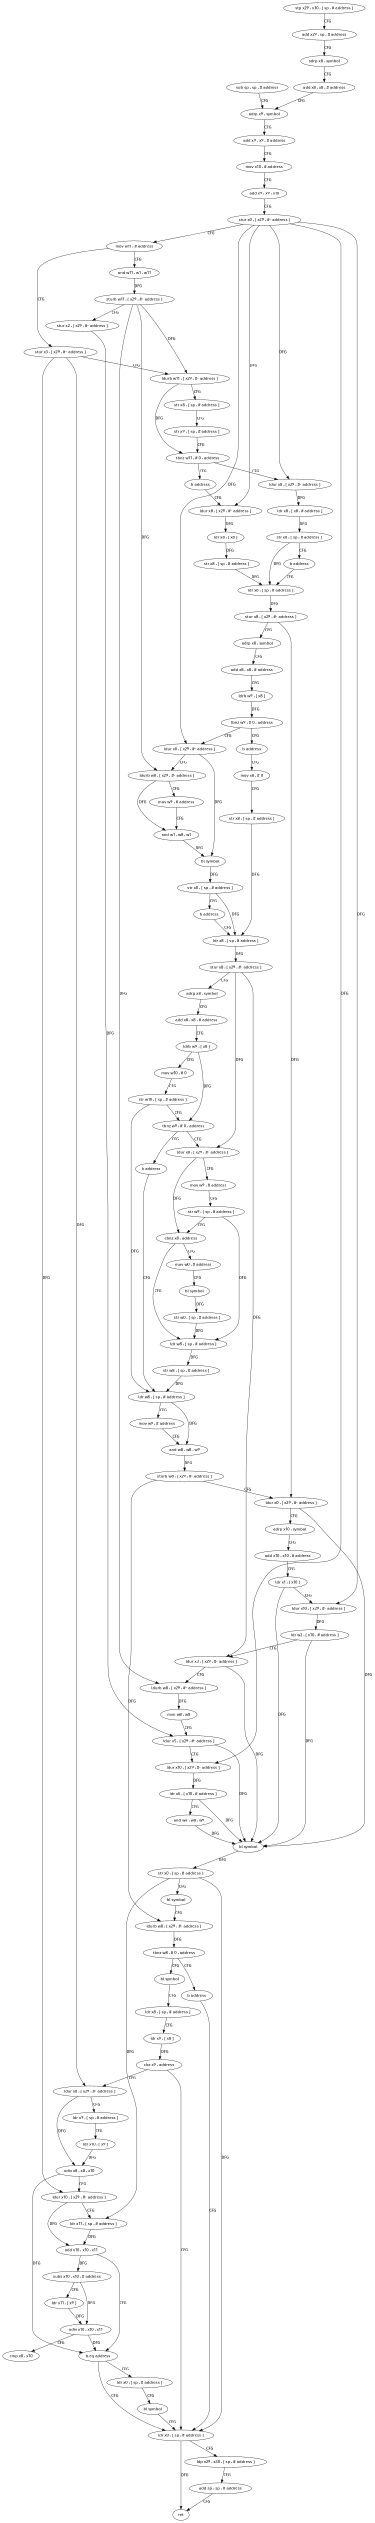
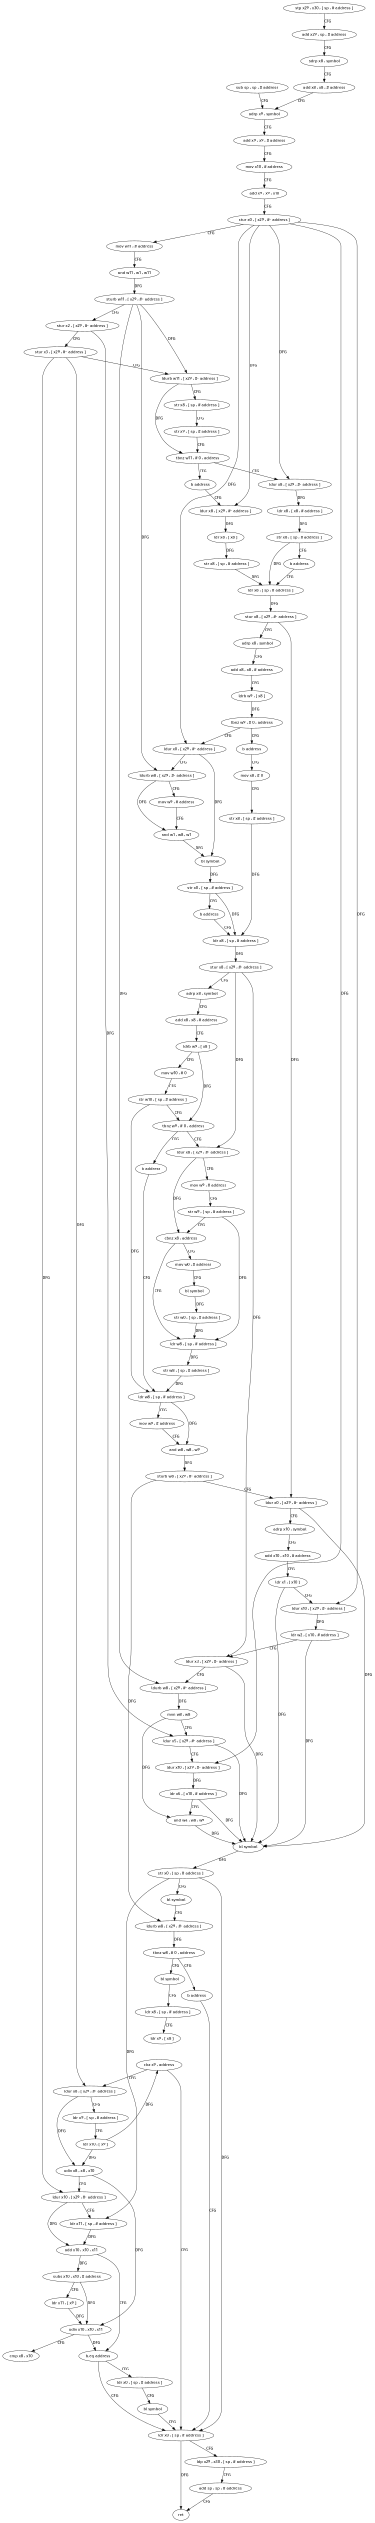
edge "mov w11 , # address" -> "stur x3 , [ x29 , #- address ]": now "stur x2 , [ x29 , #- address ]" -> "stur x3 , [ x29 , #- address ]"
edge "mvn w8 , w8" -> "and w4 , w8 , w9": added, label "DFG"
edge "ldr x9 , [ x8 ]" -> "cbz x9 , address": now "ldr x10 , [ x9 ]" -> "cbz x9 , address"
edge "udiv x8 , x8 , x10" -> "b.eq address": now "udiv x8 , x8 , x10" -> "udiv x10 , x10 , x11"
